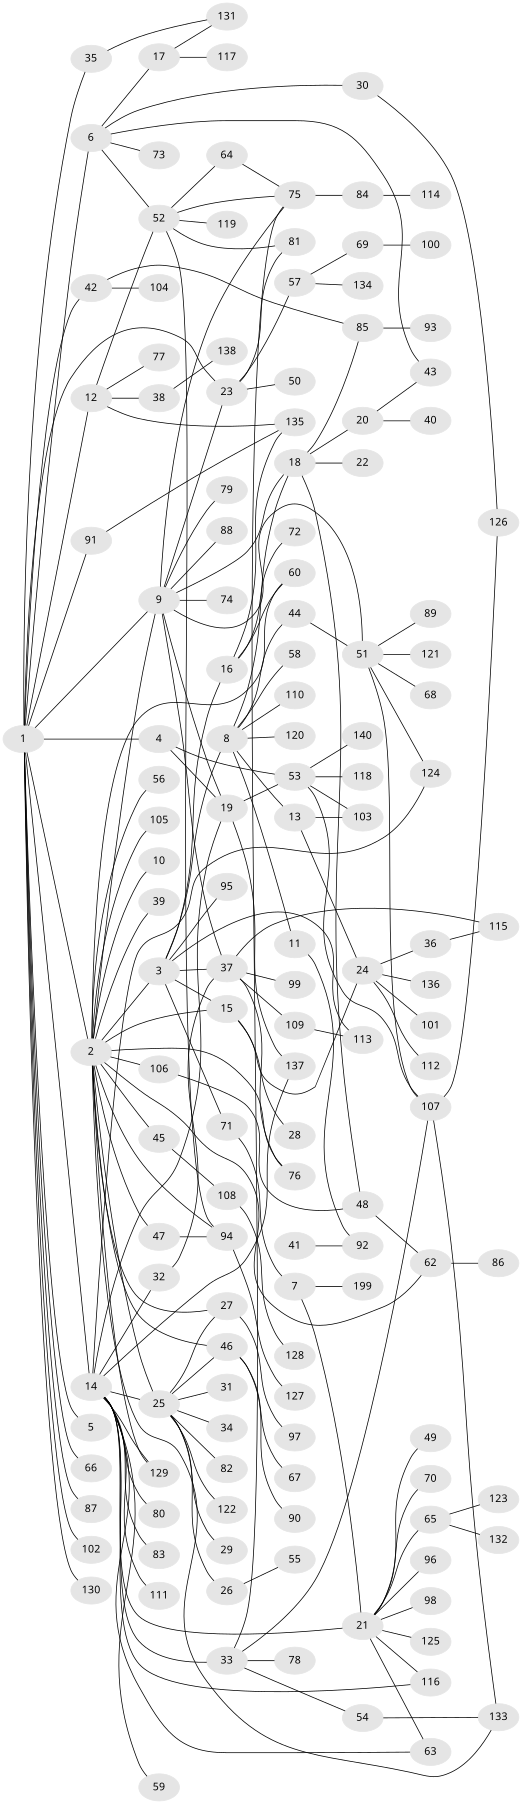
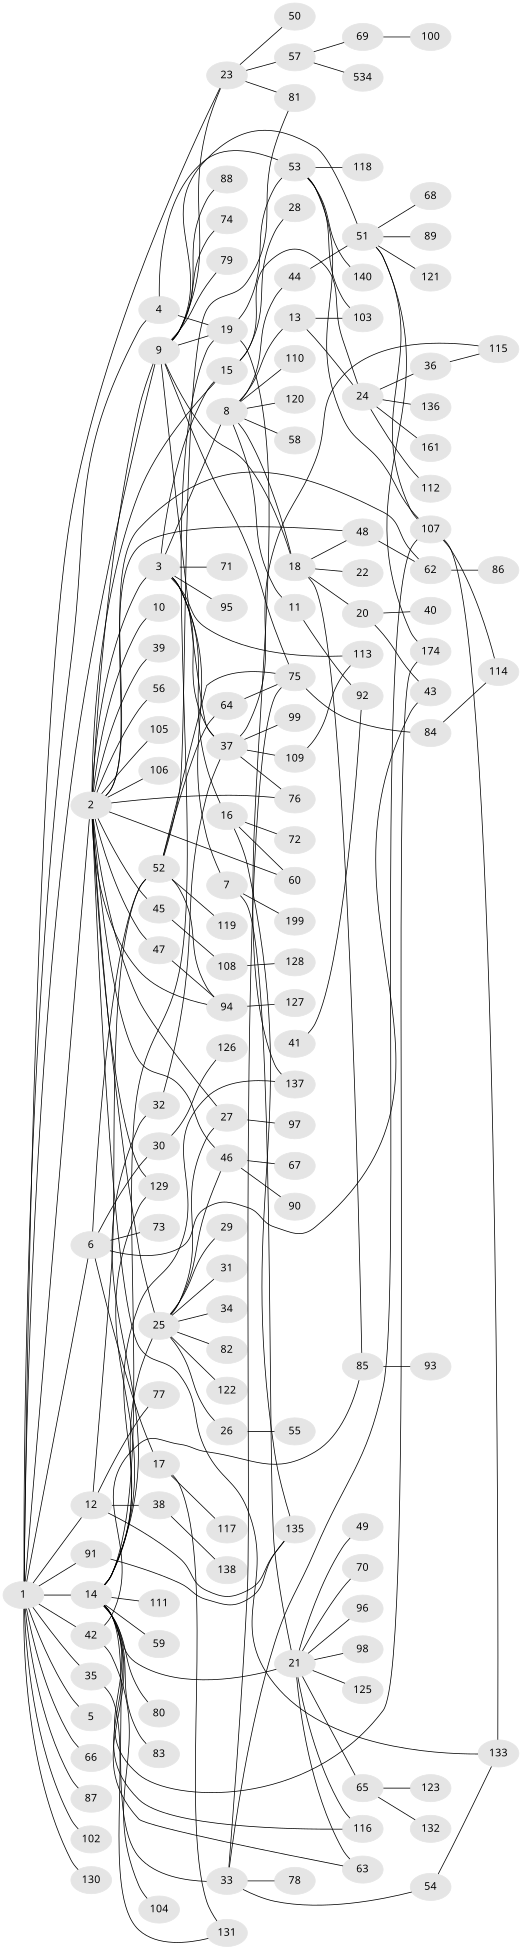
node "134": label "134" -> "534"
node "124": label "124" -> "174"
edge "126" -- "107": now "114" -- "107"
node "101": label "101" -> "161"
edge "106" -- "48": now "2" -- "48"
edge "71" -- "7": now "3" -- "7"
